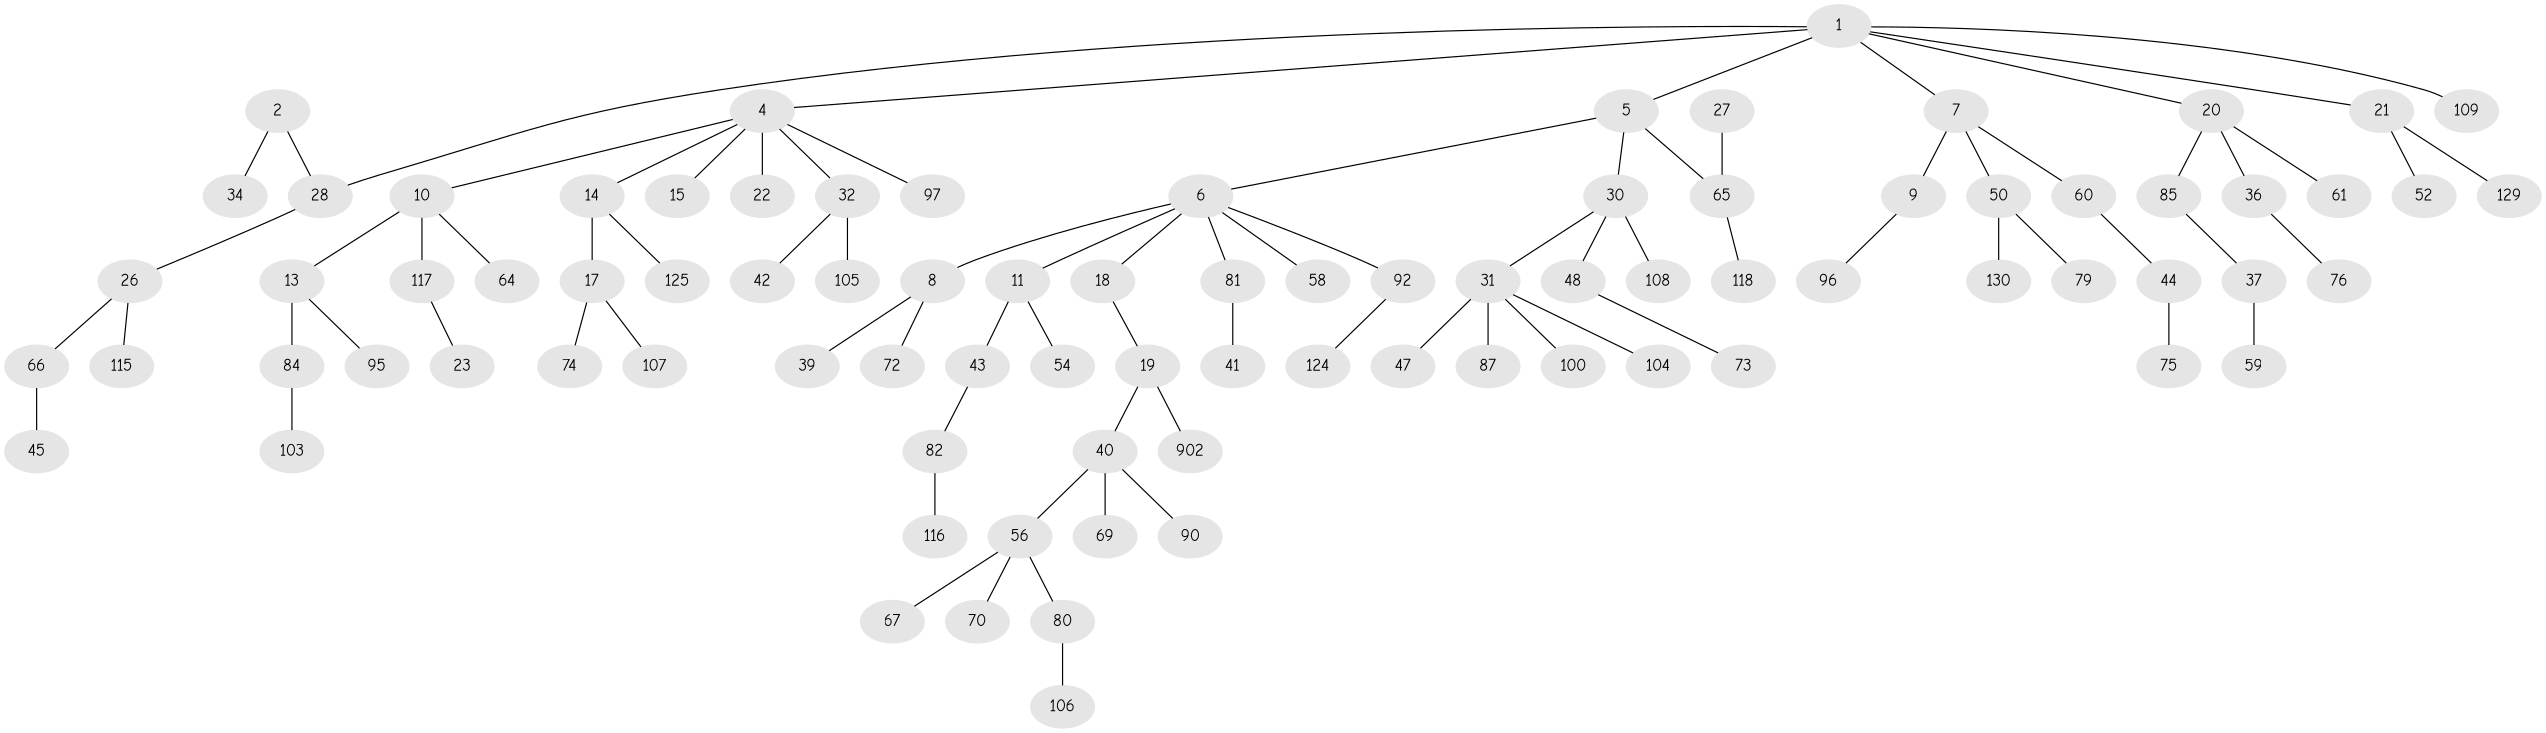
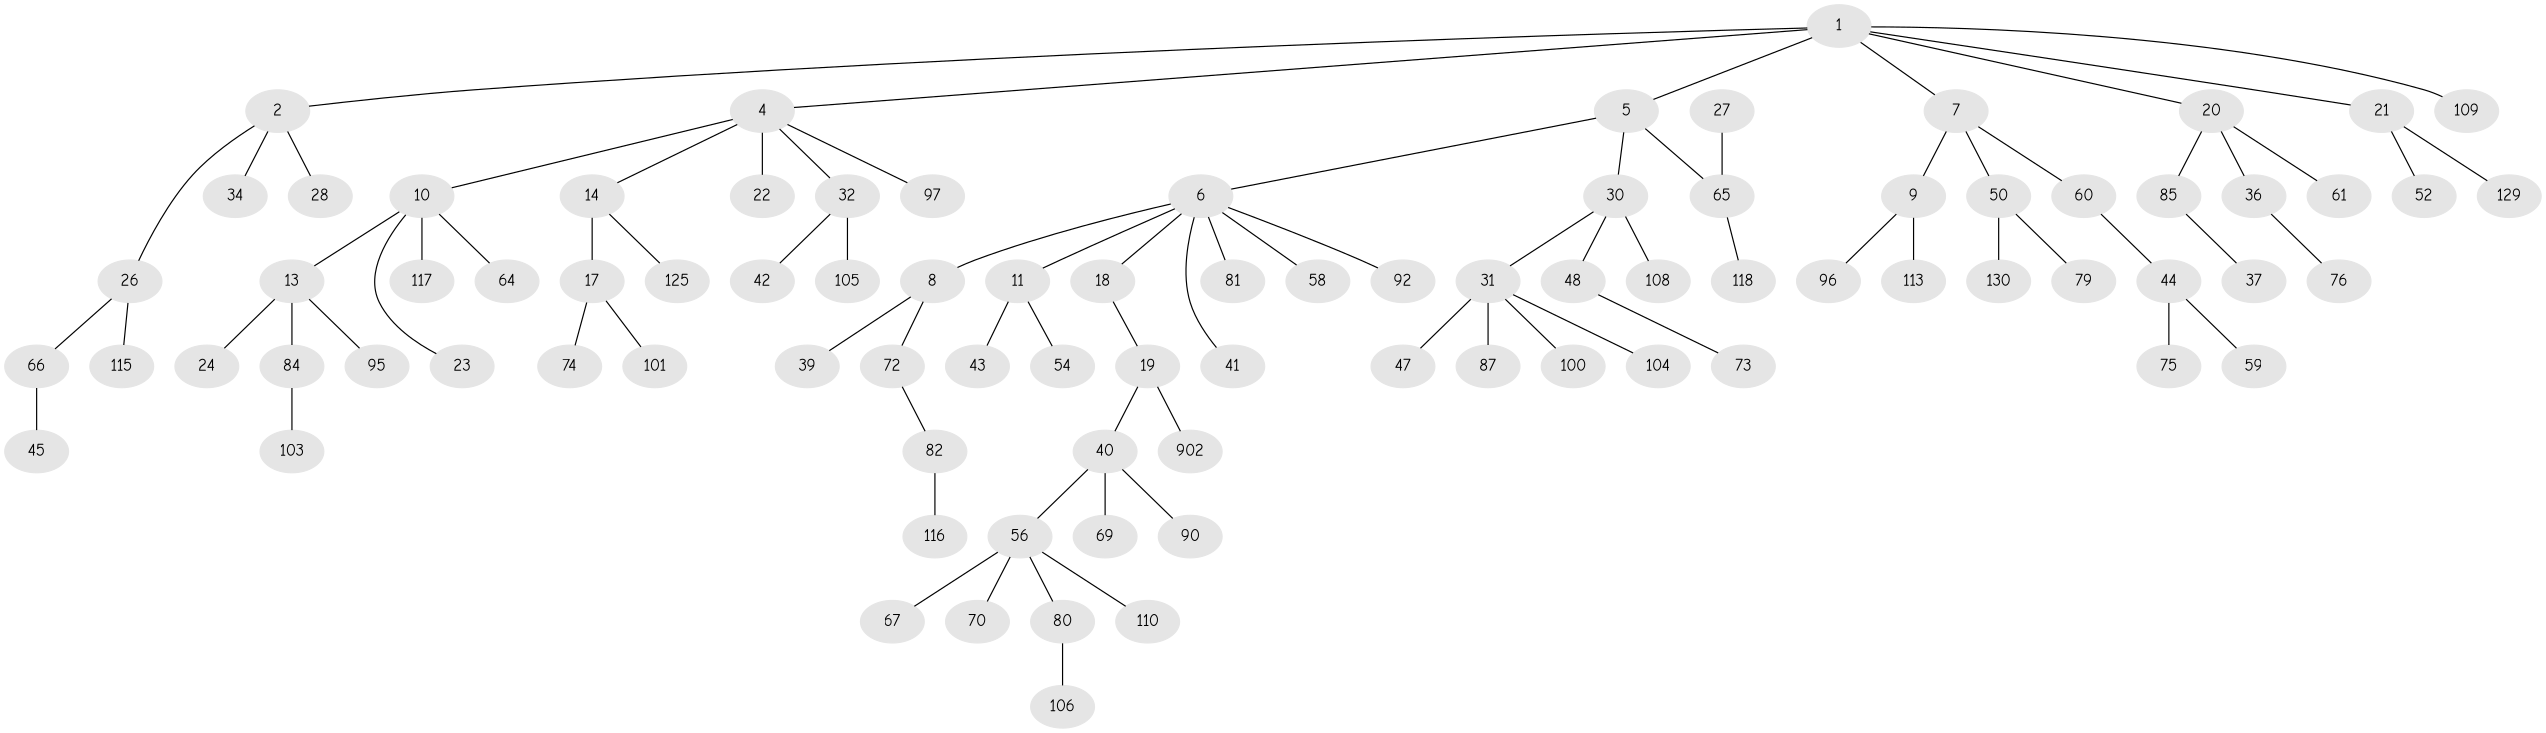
edge "1" -- "28": now "1" -- "2"
node "15": removed
edge "28" -- "26": now "2" -- "26"
node "113": added
edge "117" -- "23": now "10" -- "23"
edge "81" -- "41": now "6" -- "41"
edge "37" -- "59": now "44" -- "59"
node "24": added
node "107": label "107" -> "101"
node "124": removed
edge "43" -- "82": now "72" -- "82"
node "110": added
